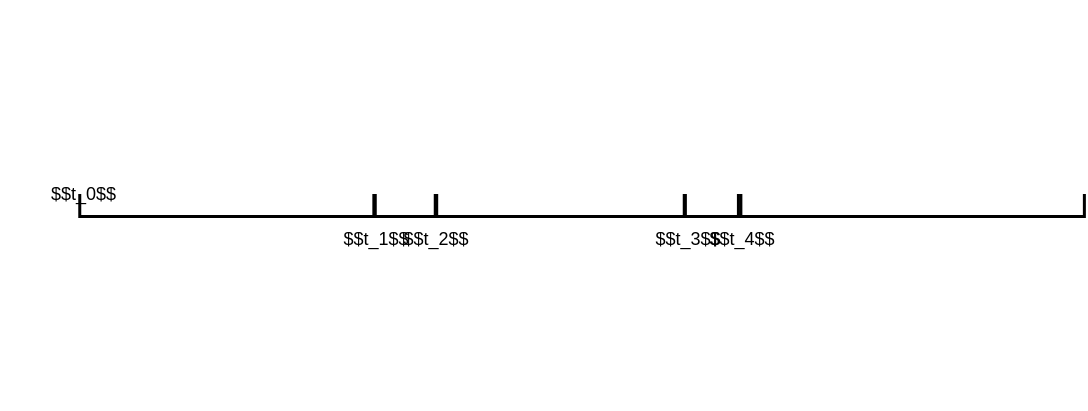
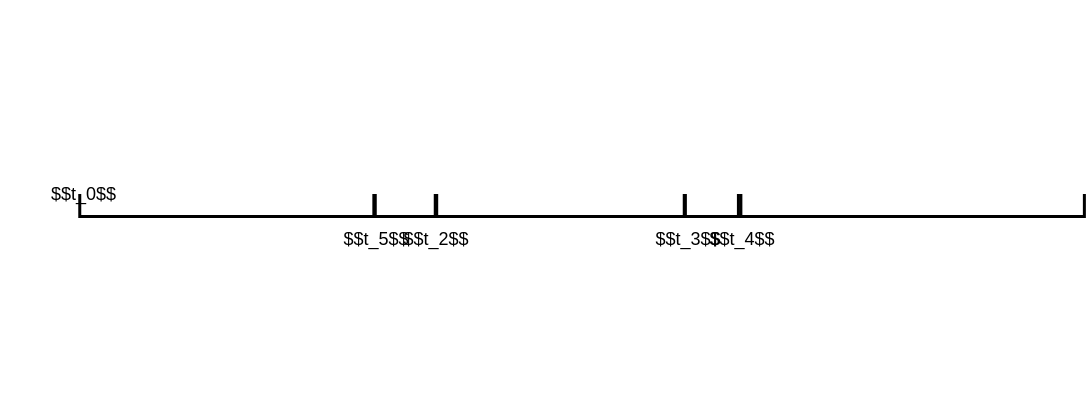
node "$$t_1$$": label "$$t_1$$" -> "$$t_5$$"
